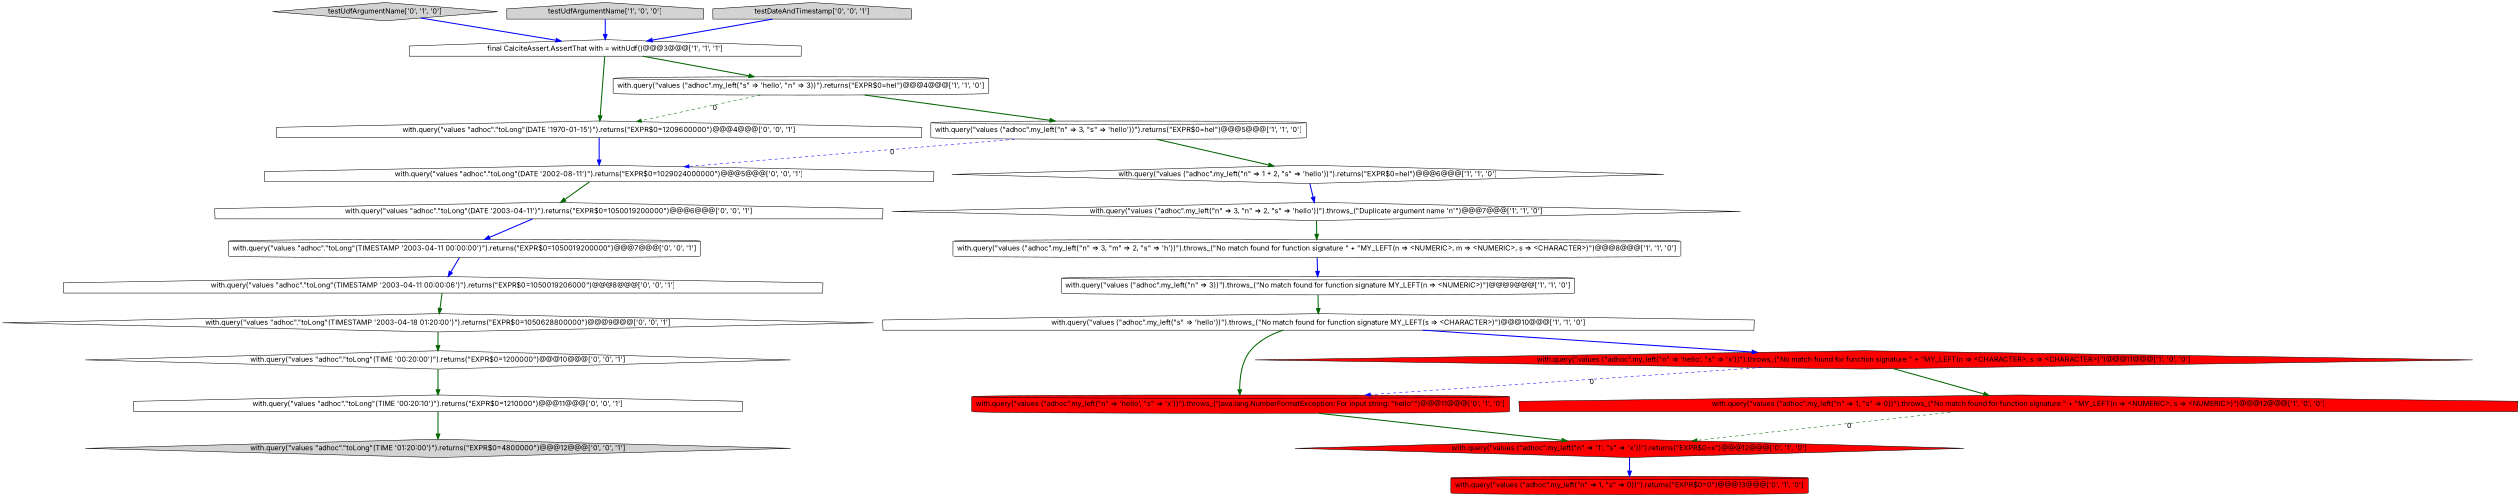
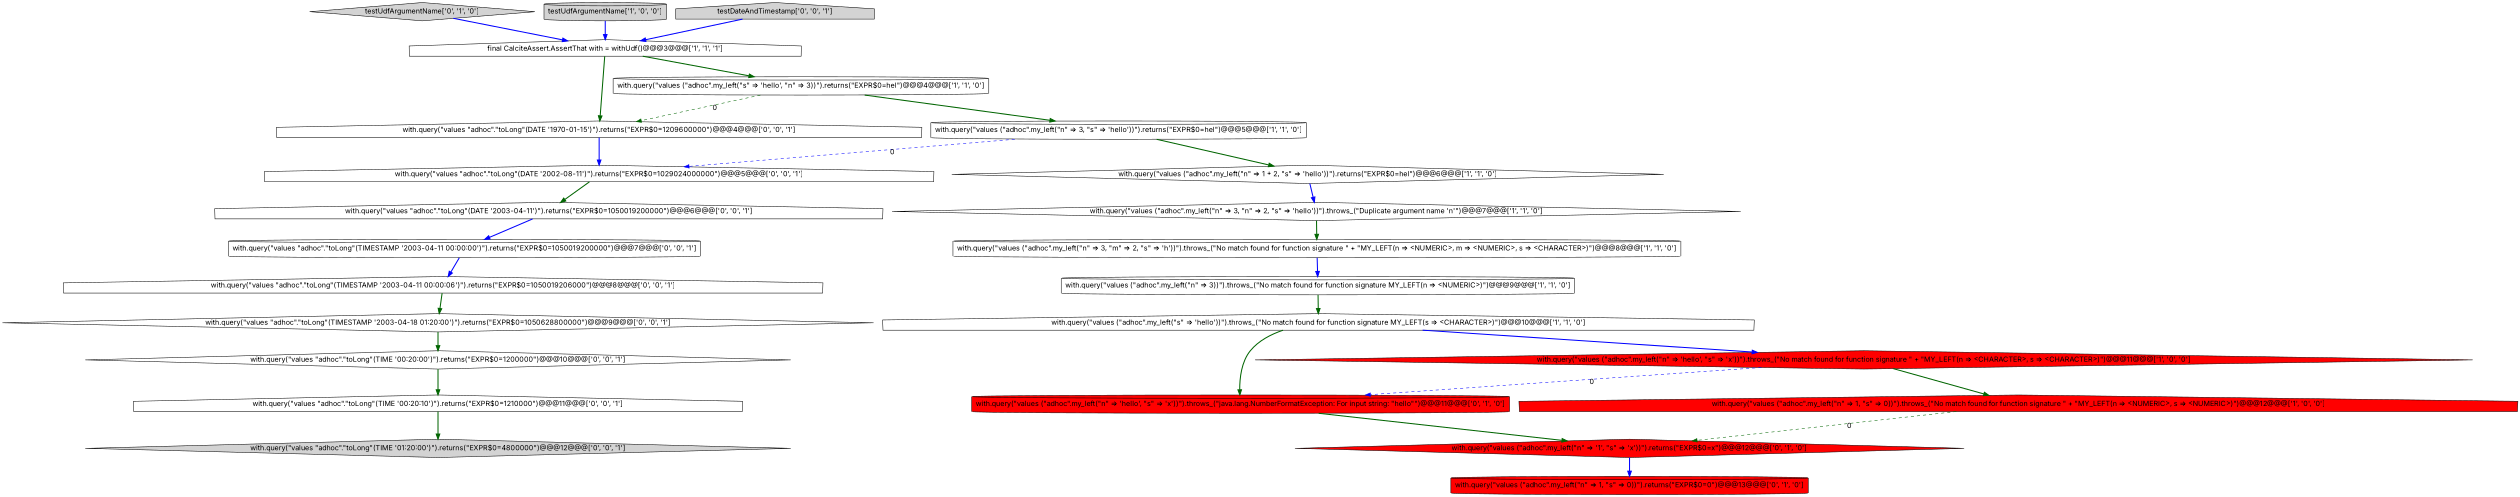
node "testUdfArgumentName['1', '0', '0']": shape house -> cylinder
